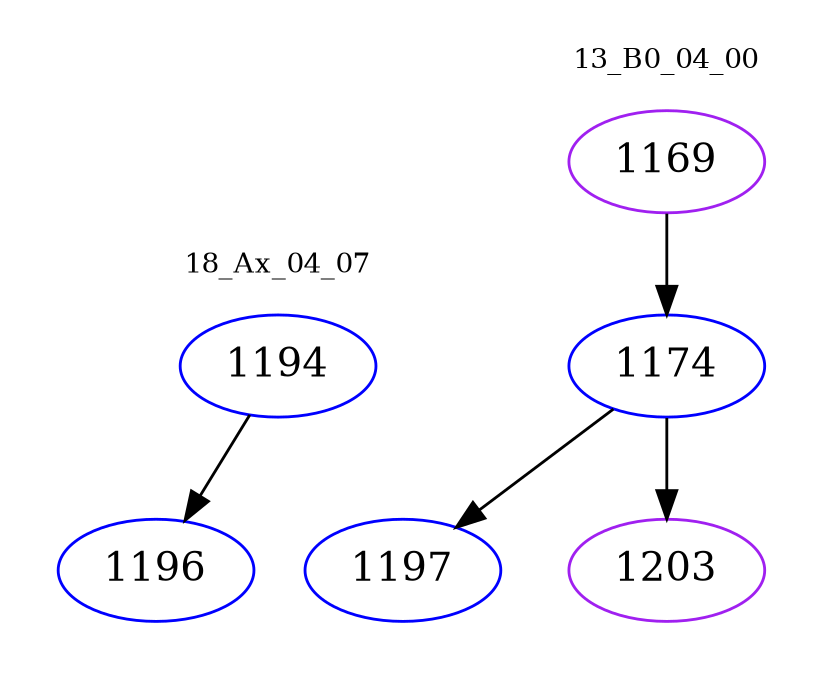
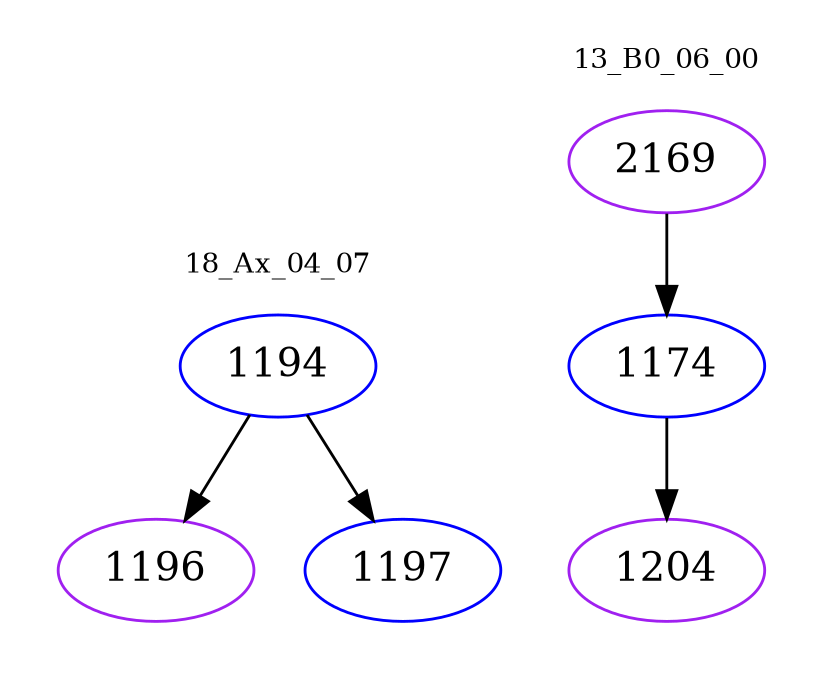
cluster "13_B0_04_00": label "13_B0_04_00" -> "13_B0_06_00"
node "1169": label "1169" -> "2169"
edge "1174" -> "1197": now "1194" -> "1197"
node "1196": color blue -> purple
node "1203": label "1203" -> "1204"
